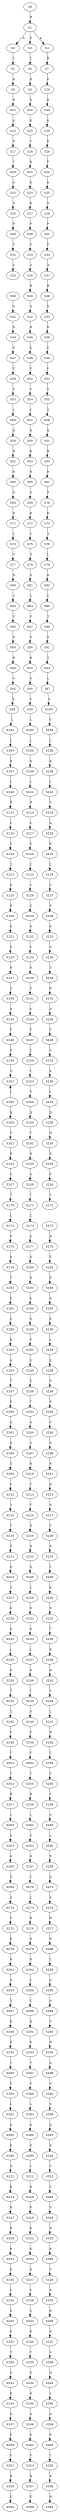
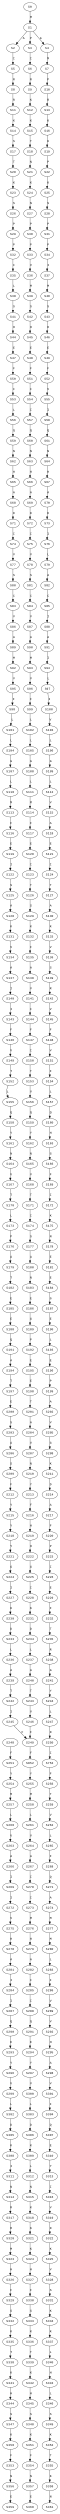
edge "S35" -> "S38": added, label "L"
edge "S155" -> "S152": reversed
edge "S172" -> "S175": added, label "K"
edge "S245" -> "S248": now "S245" -> "S249"
